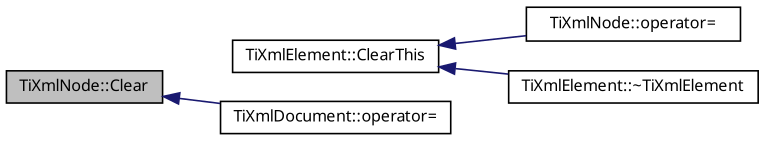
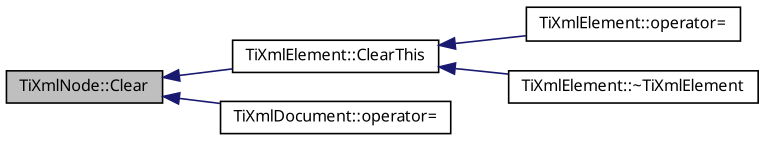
node "TiXmlNode::operator=": label "TiXmlNode::operator=" -> "TiXmlElement::operator="
edge "TiXmlElement::ClearThis" -> "TiXmlNode::Clear": added
